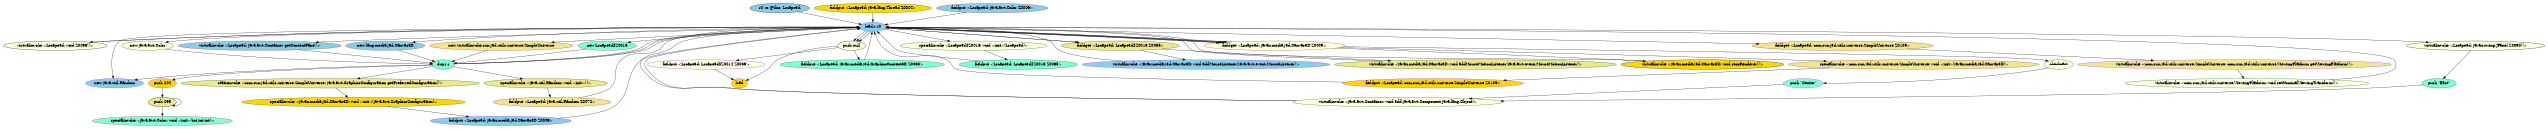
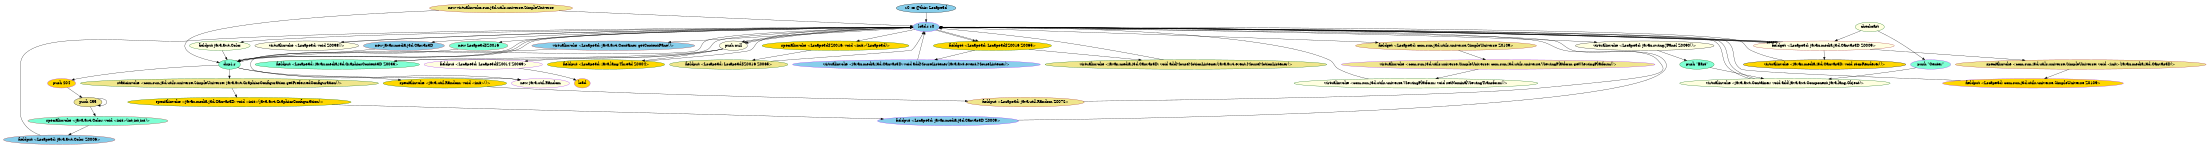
edge "load.r r0" -> "new virtualinvoke.sun.j3d.utils.universe.SimpleUniverse": reversed
node "new java.awt.Color": label "new java.awt.Color" -> "fieldput java.awt.Color"
node "new lang.media.j3d.Canvas3D": label "new lang.media.j3d.Canvas3D" -> "new javax.media.j3d.Canvas3D"
node "specialinvoke <Lscape3d$Z0016: void <init>(Lscape3d)>": fillcolor lightyellow -> gold
node "fieldget <Lscape3d: Lscape3d$Z0016 Z0065>": fillcolor khaki -> gold
edge "fieldget <Lscape3d: javax.media.j3d.Canvas3D Z0009>" -> "checkcast": reversed
edge "push null" -> "load": now "push null" -> "fieldput <Lscape3d: java.lang.Thread Z0004>"
node "fieldput <Lscape3d: Lscape3d$Z0016 Z0065>": fillcolor aquamarine -> khaki
node "new java.util.Random": fillcolor skyblue -> lightyellow
node "specialinvoke <java.util.Random: void <init>()>": fillcolor khaki -> gold
edge "specialinvoke <java.awt.Color: void <init>(int,int,int)>" -> "fieldput <Lscape3d: java.awt.Color Z0006>": added
